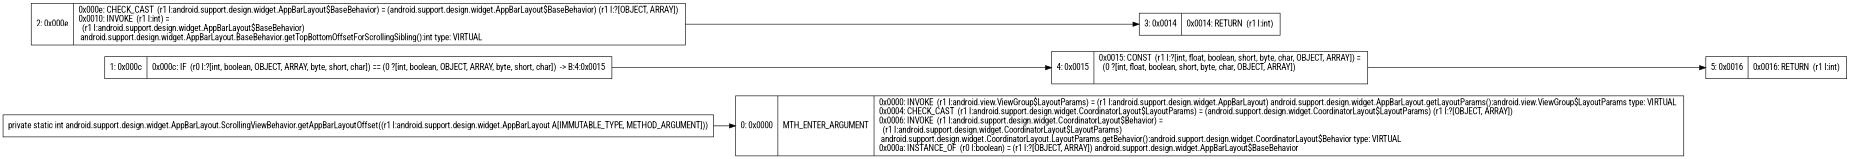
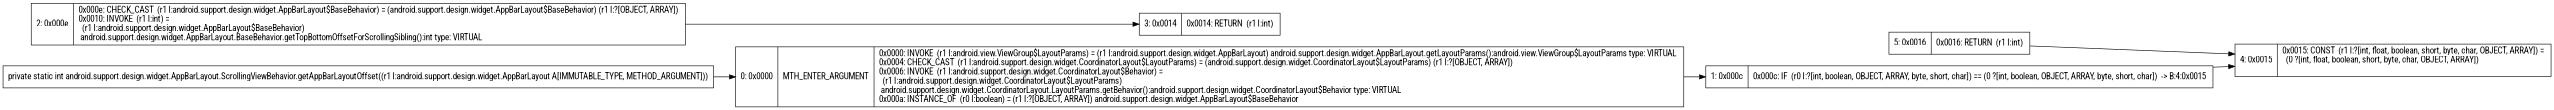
edge "4: 0x0015" -> "5: 0x0016": reversed
edge "0: 0x0000" -> "1: 0x000c": added
